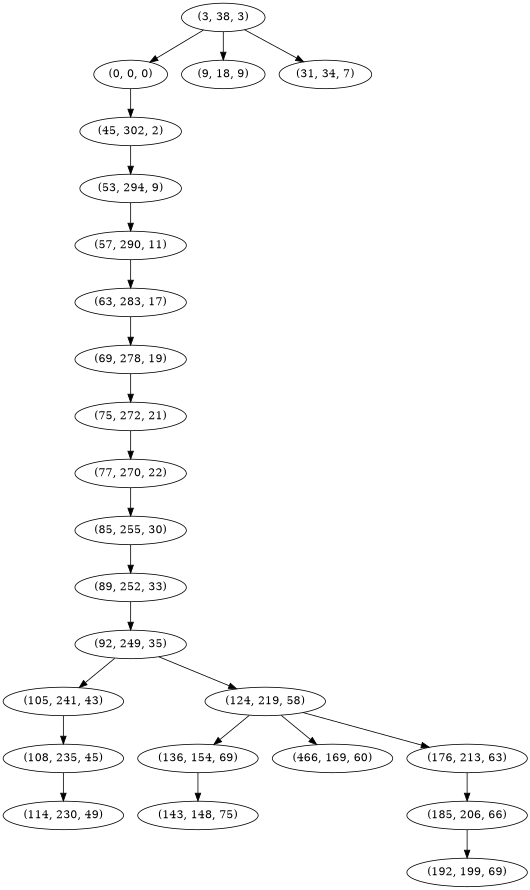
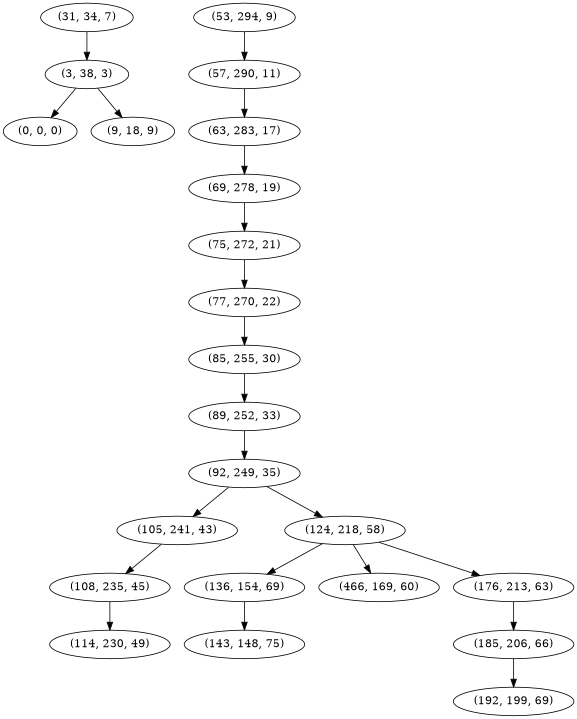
edge "(3, 38, 3)" -> "(31, 34, 7)": reversed
node "(45, 302, 2)": removed
node "(124, 219, 58)": label "(124, 219, 58)" -> "(124, 218, 58)"
